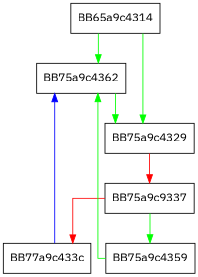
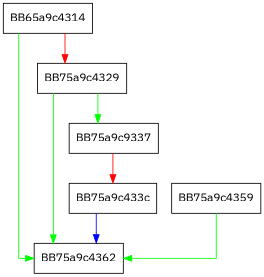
edge "BB65a9c4314" -> "BB75a9c4329": color green -> red
edge "BB75a9c4362" -> "BB75a9c4329": reversed
edge "BB75a9c4329" -> "BB75a9c9337": color red -> green
edge "BB75a9c9337" -> "BB75a9c4359": removed
node "BB77a9c433c": label "BB77a9c433c" -> "BB75a9c433c"
